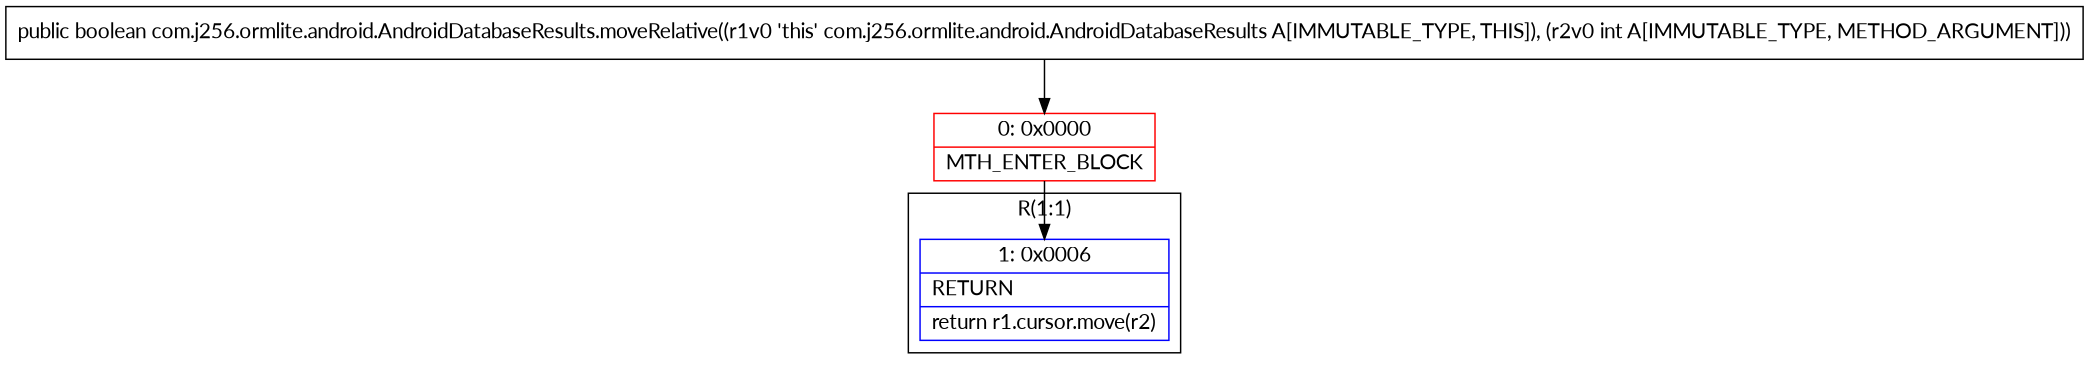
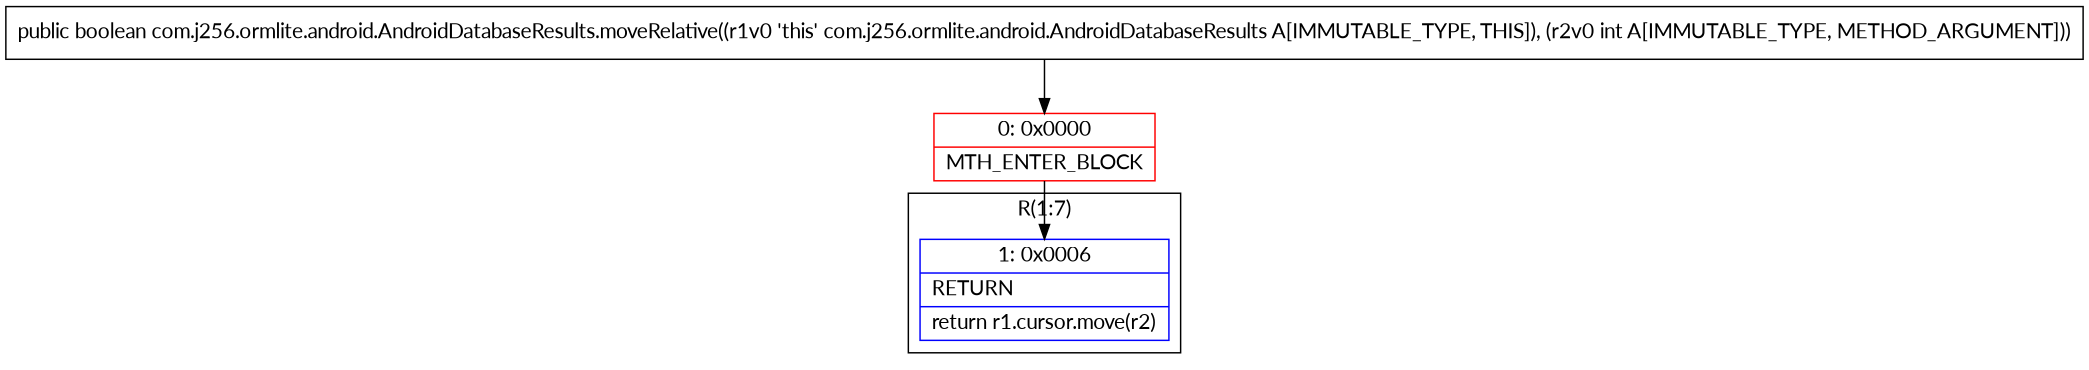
cluster "R(1:1)": label "R(1:1)" -> "R(1:7)"
